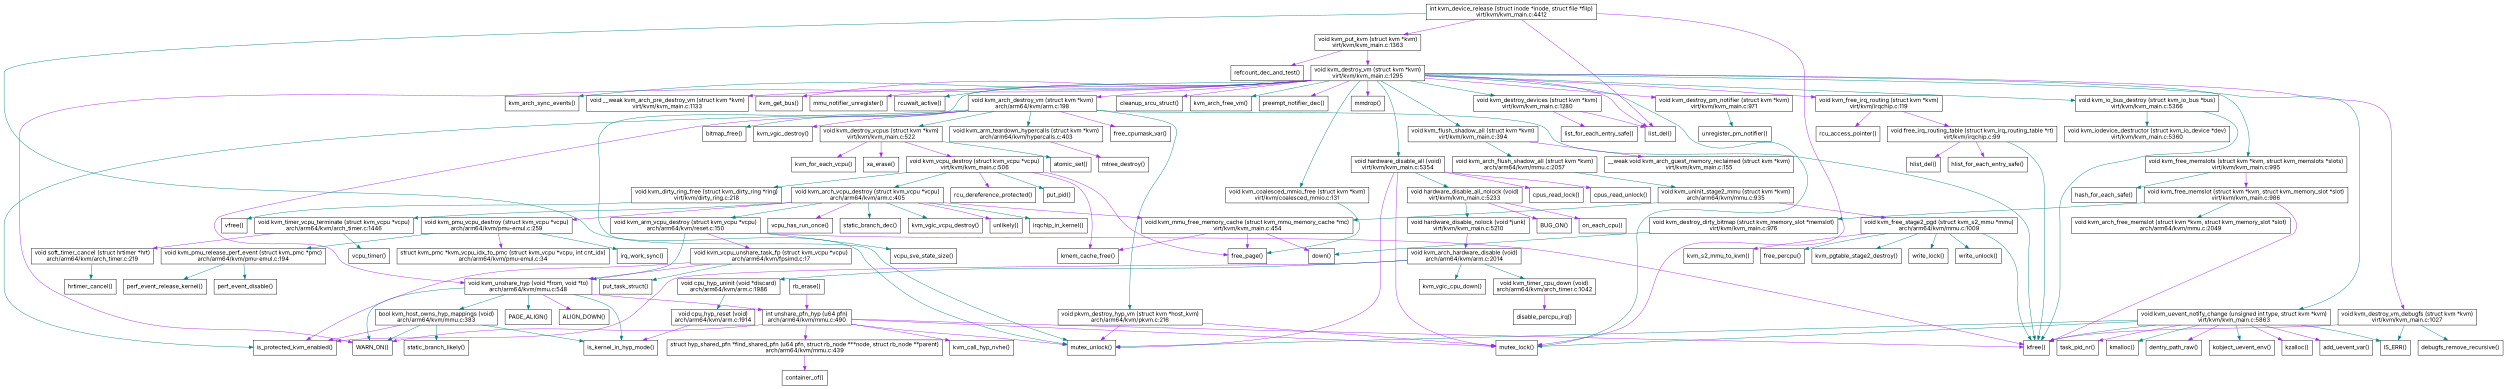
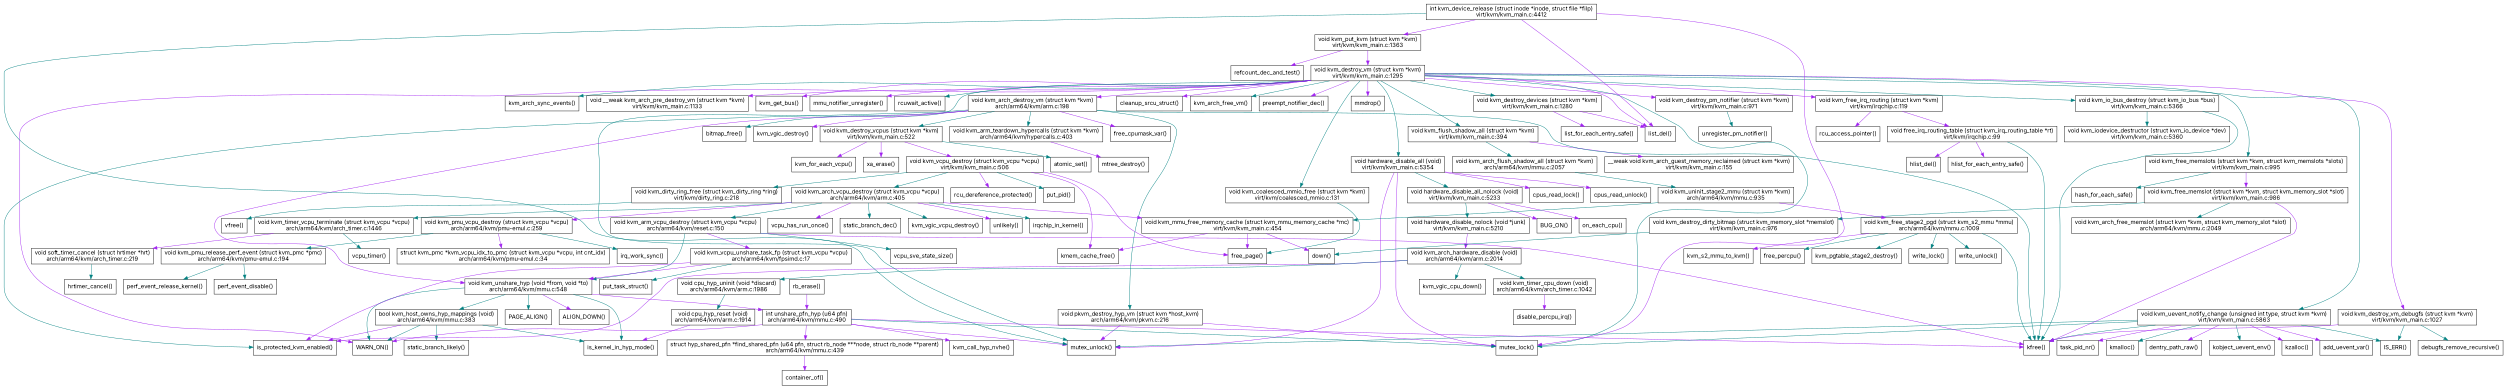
edge "int unshare_pfn_hyp (u64 pfn) arch/arm64/kvm/mmu.c:490" -> "mutex_lock()": color purple -> teal
